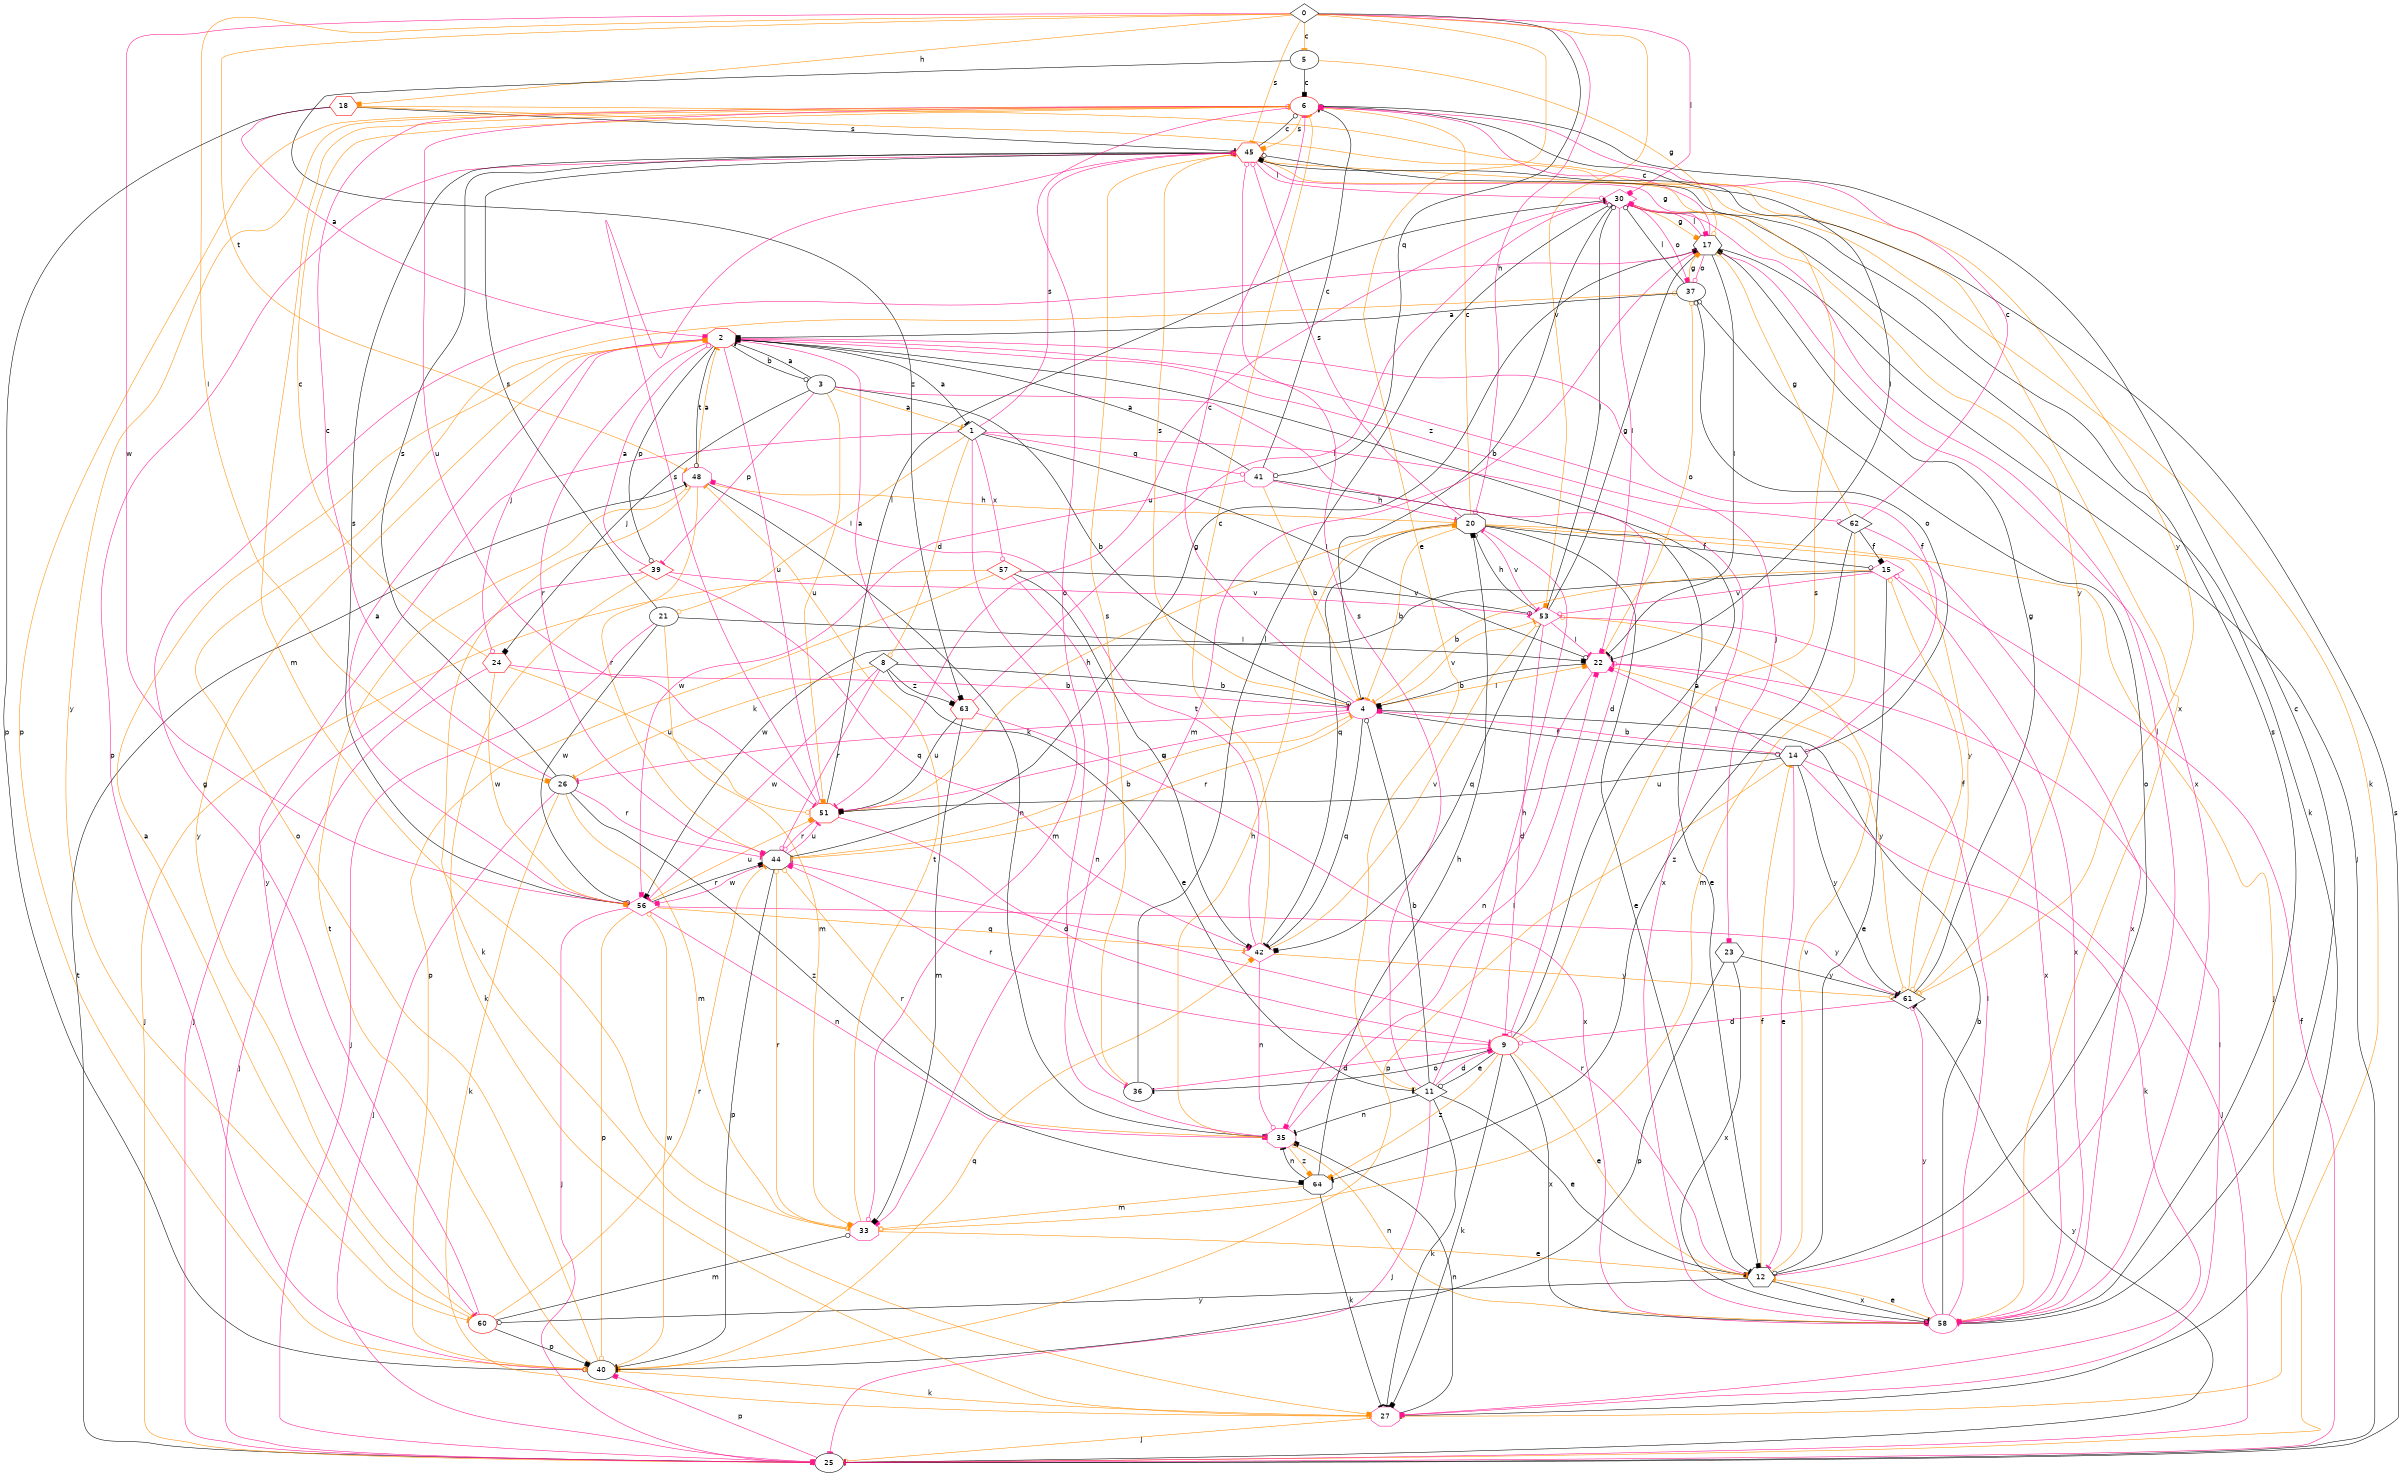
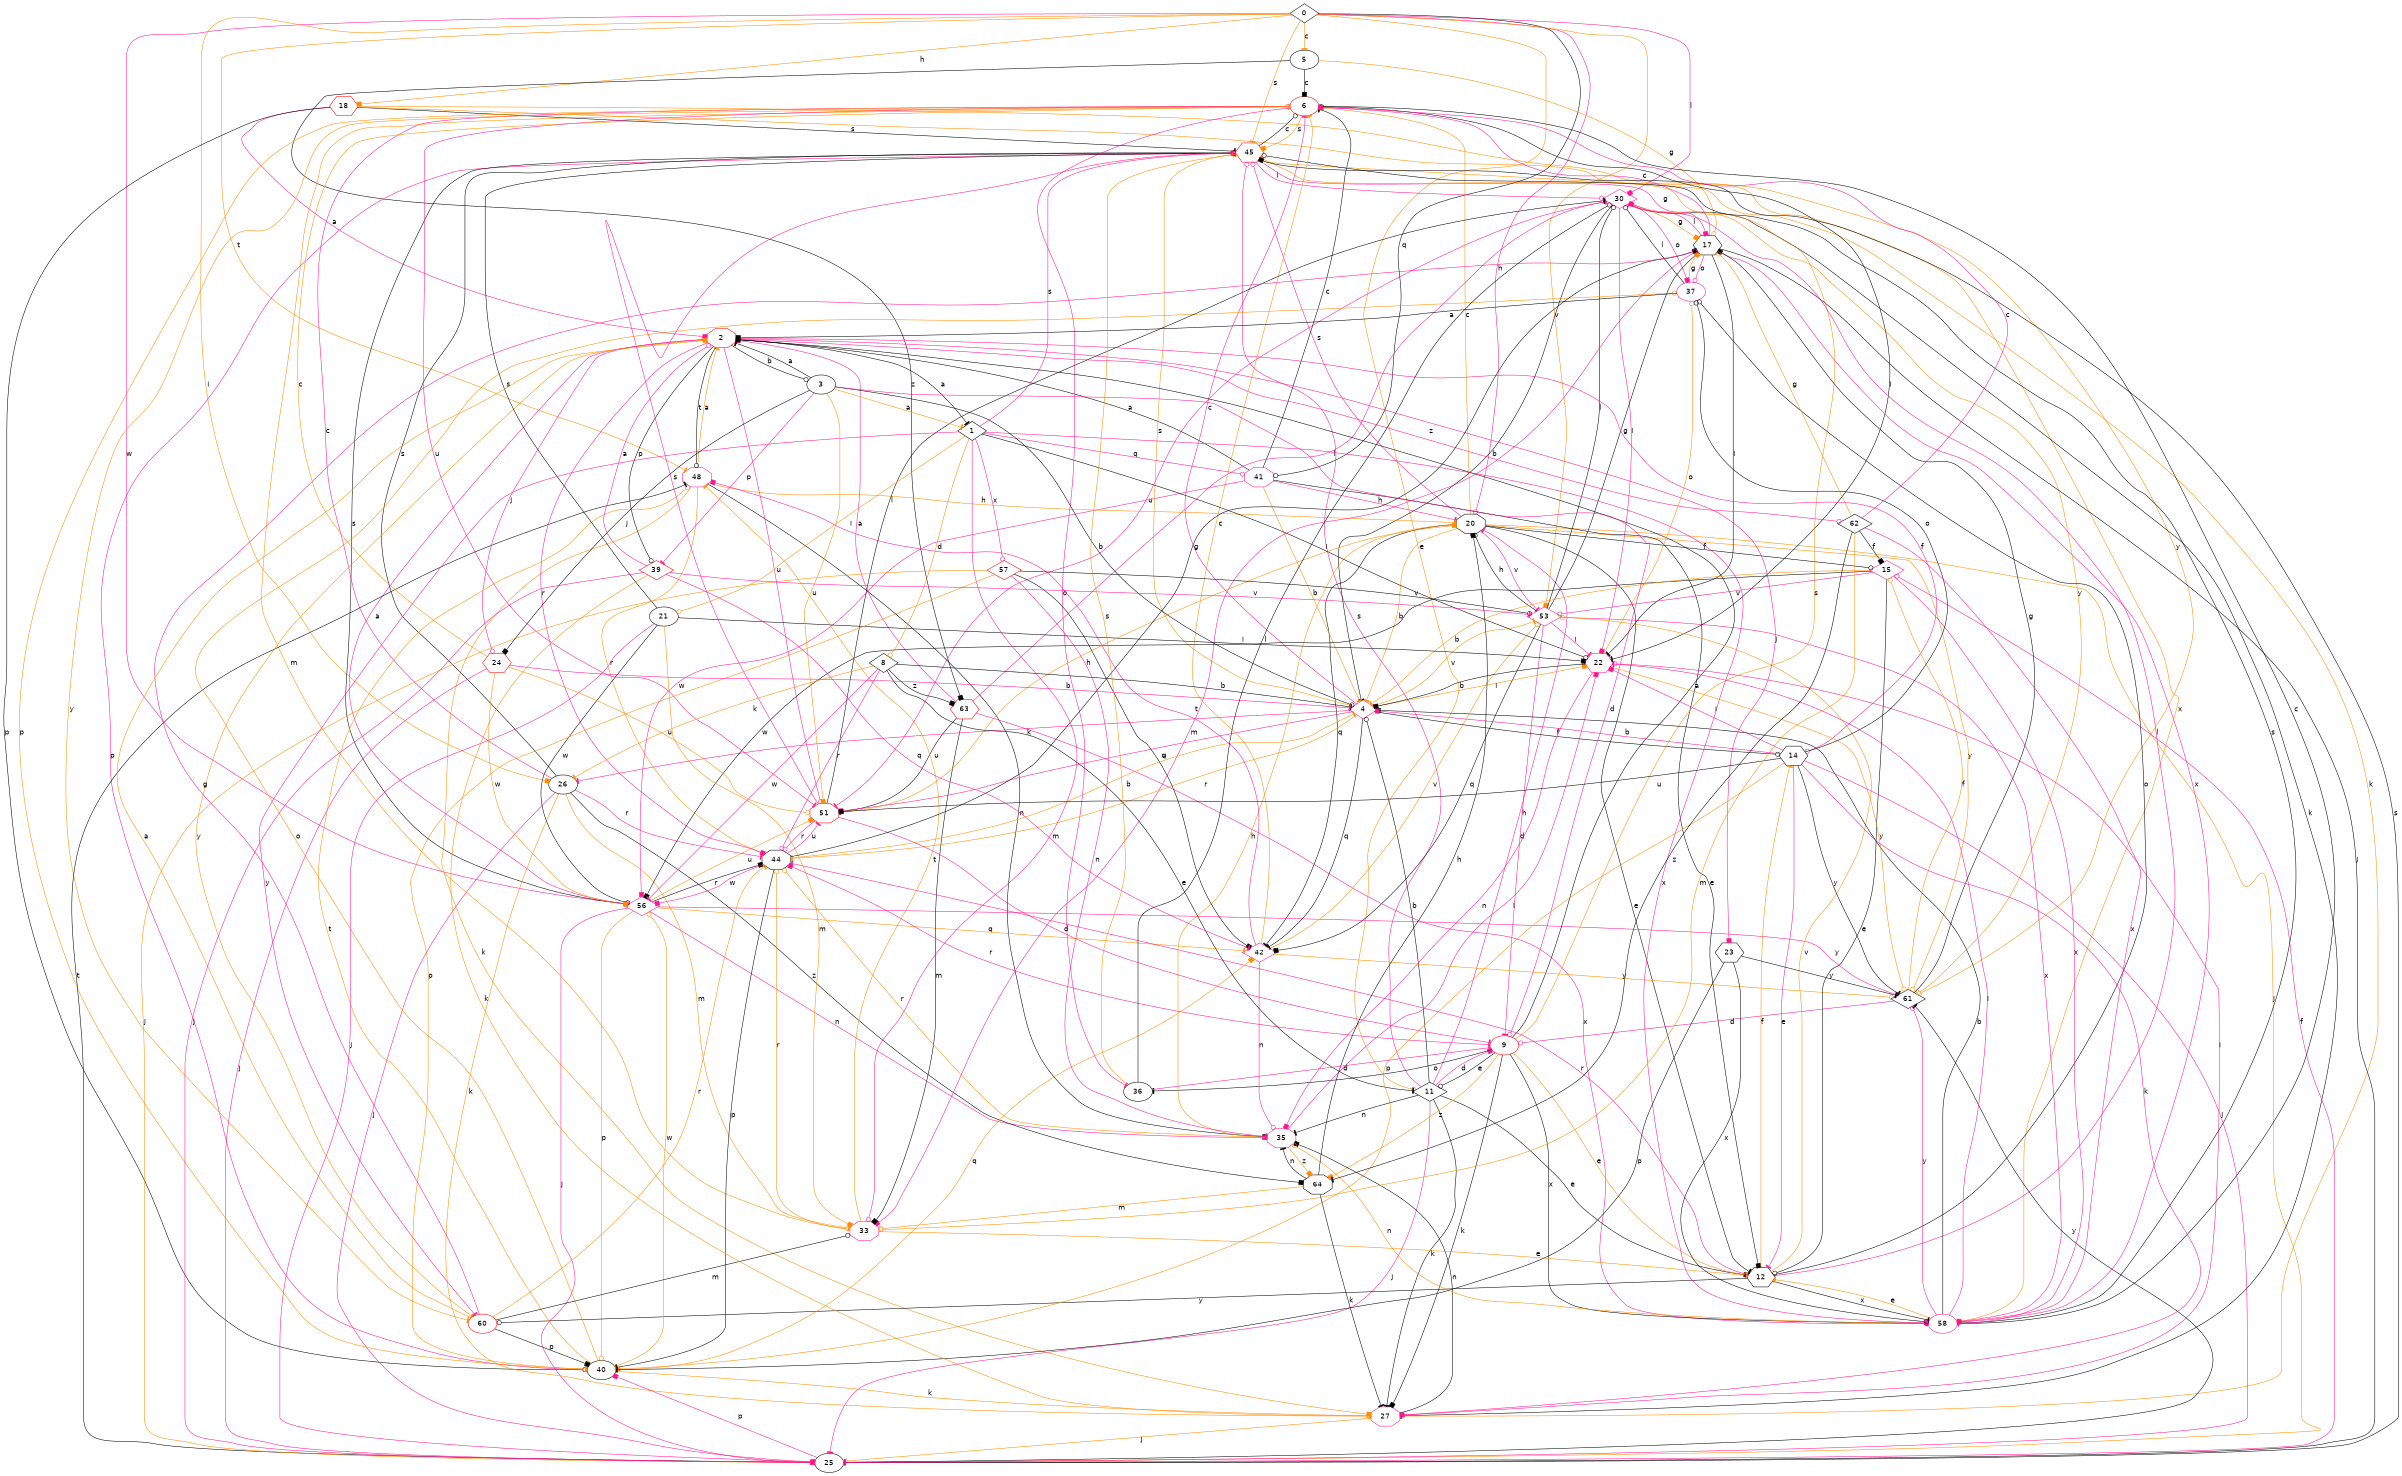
node "37": color black -> deeppink
node "4": shape ellipse -> diamond
